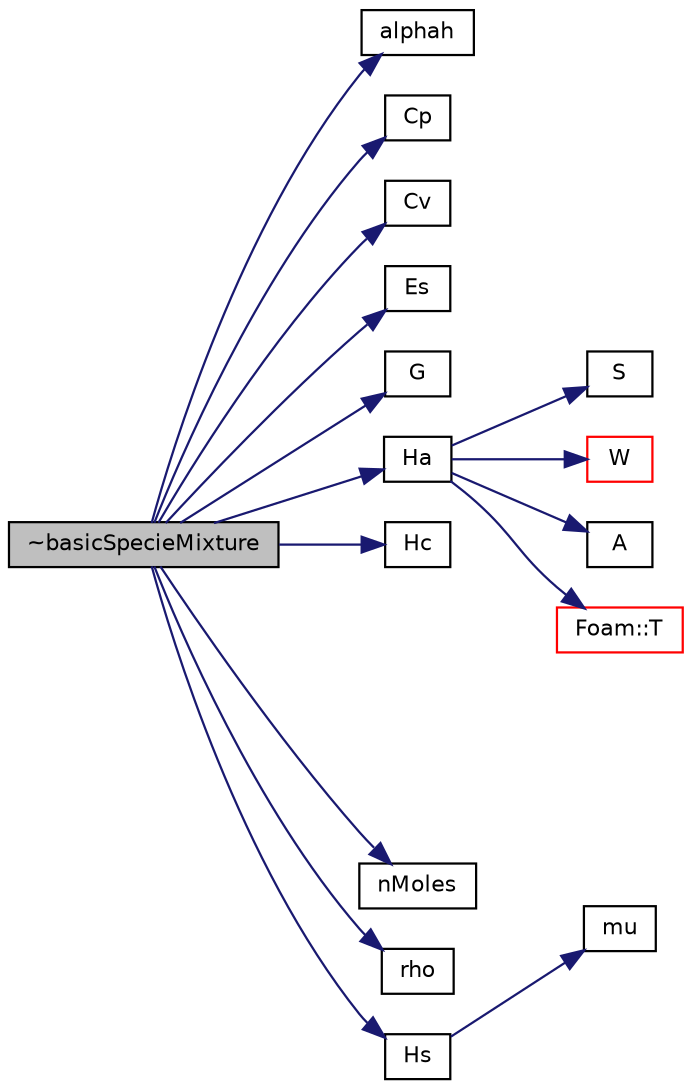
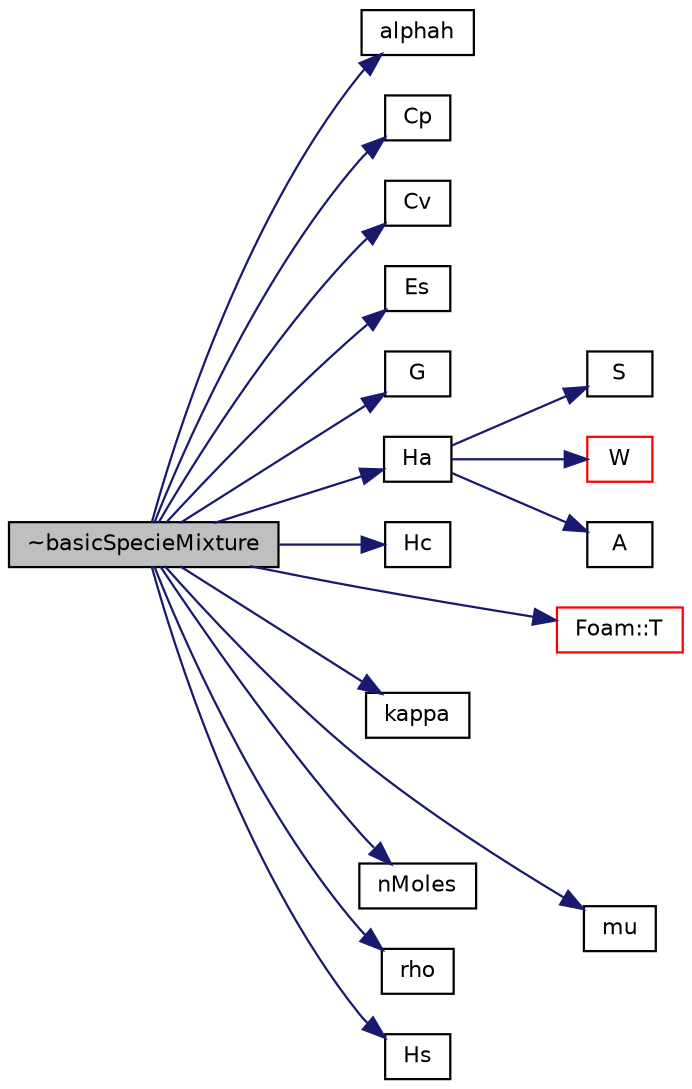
edge "Ha" -> "Foam::T": now "~basicSpecieMixture" -> "Foam::T"
node "kappa": added
edge "Hs" -> "mu": now "~basicSpecieMixture" -> "mu"
